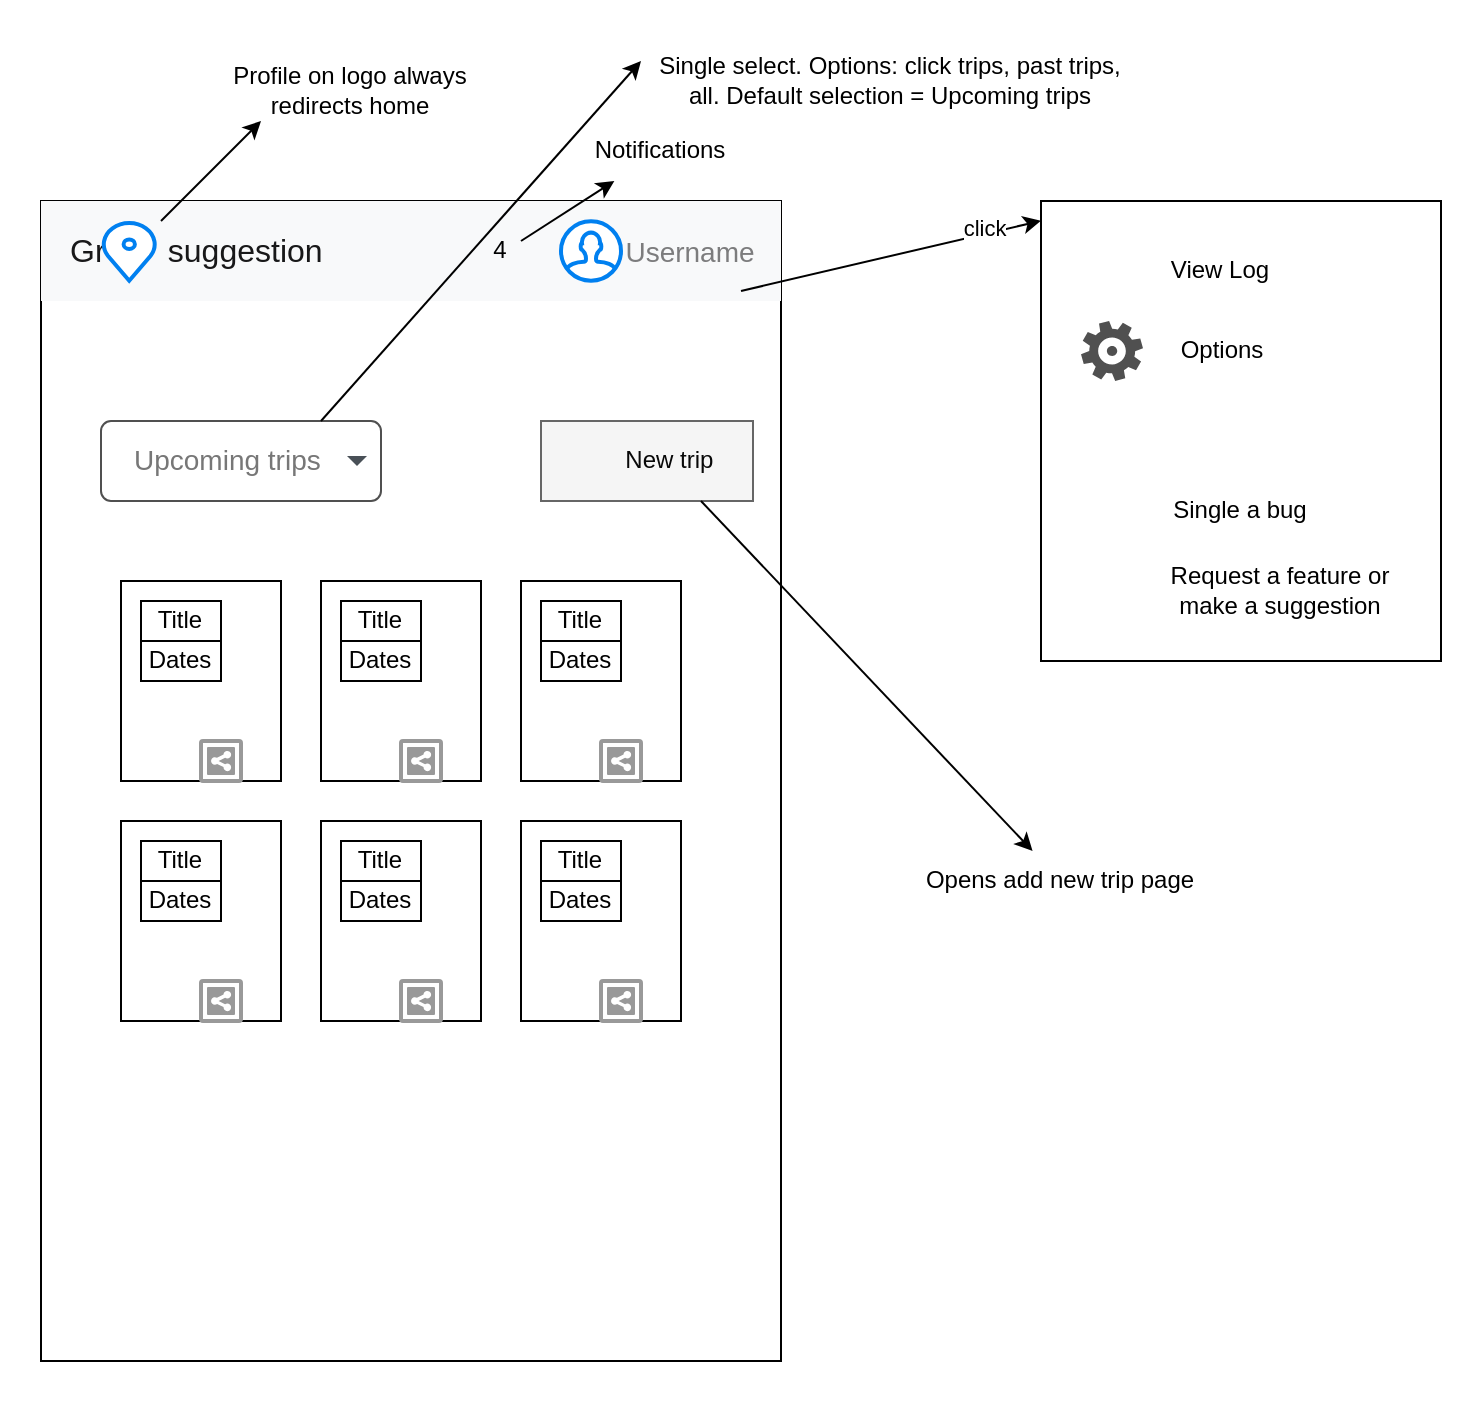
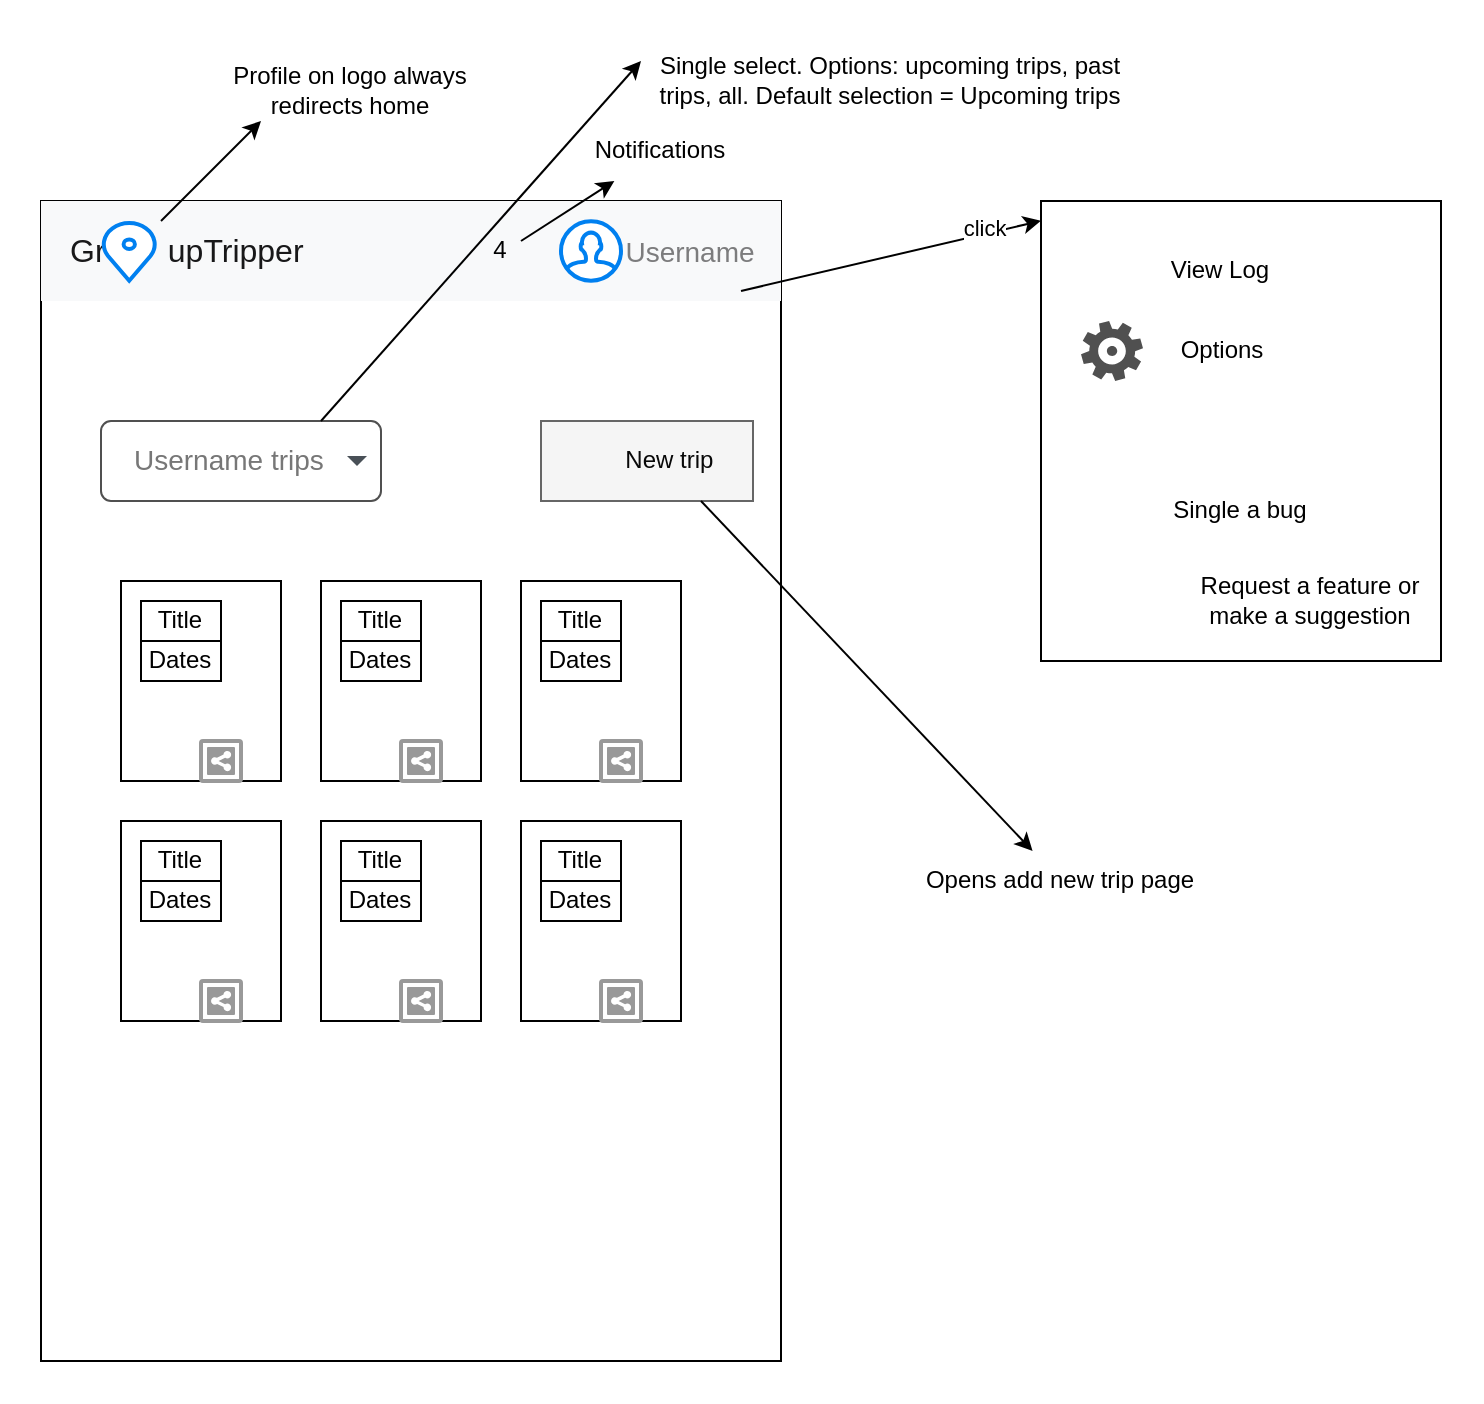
node "Single select. Options: click trips, past trips, all. Default selection = Upcoming trips": label "Single select. Options: click trips, past trips, all. Default selection = Upcoming trips" -> "Single select. Options: upcoming trips, past trips, all. Default selection = Upcoming trips"
node "Gr o suggestion": label "Gr o suggestion" -> "Gr o upTripper"
node "Upcoming trips": label "Upcoming trips" -> "Username trips"
node "Request a feature or make a suggestion": moved (1281, 591) -> (1311, 601)
